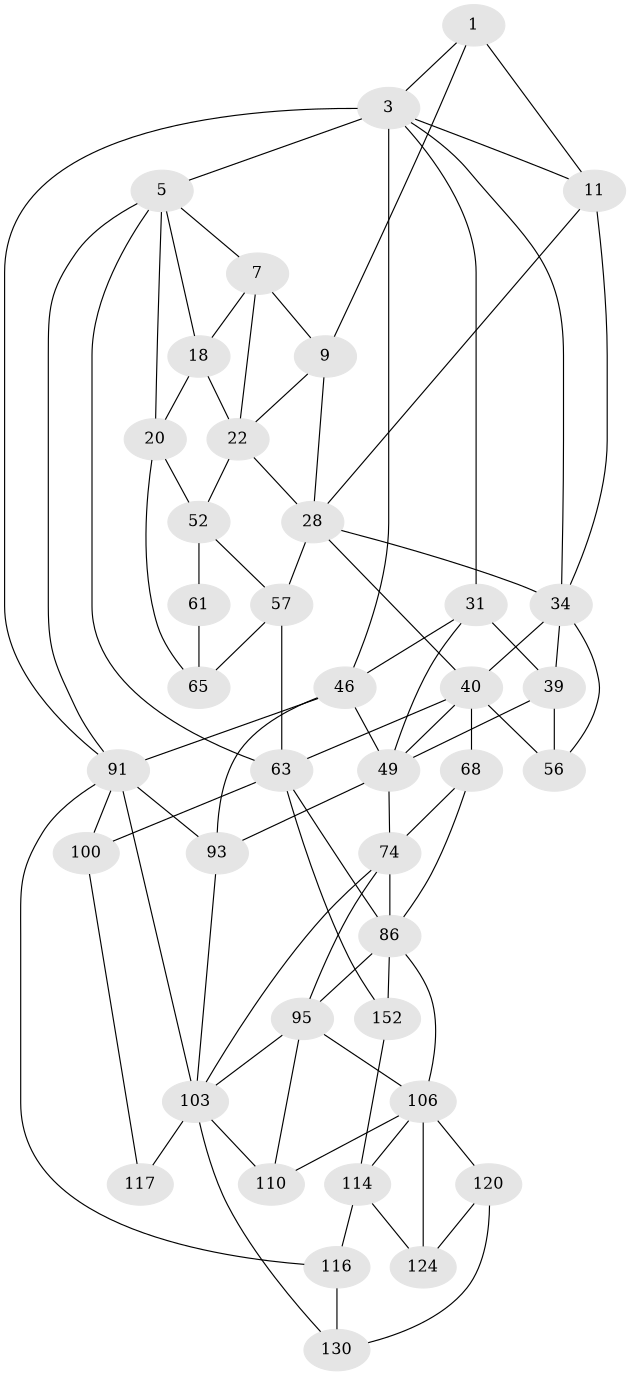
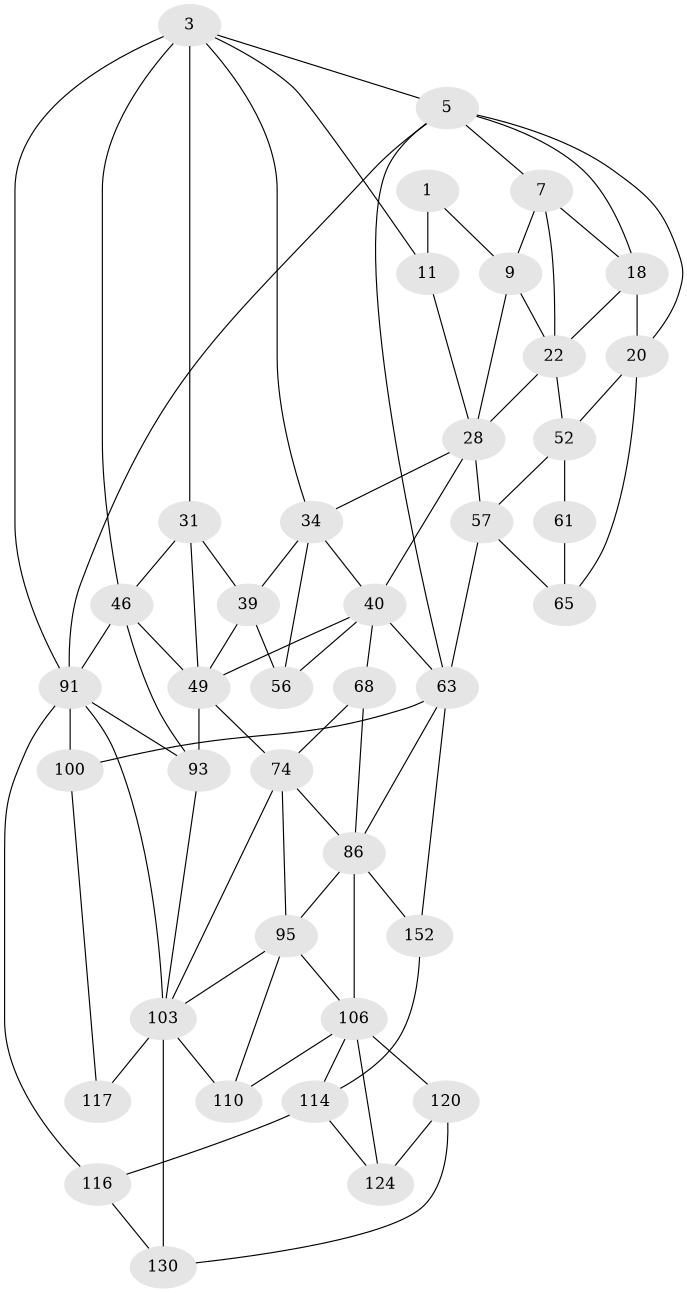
edge "1" -- "3": removed
edge "11" -- "34": removed
